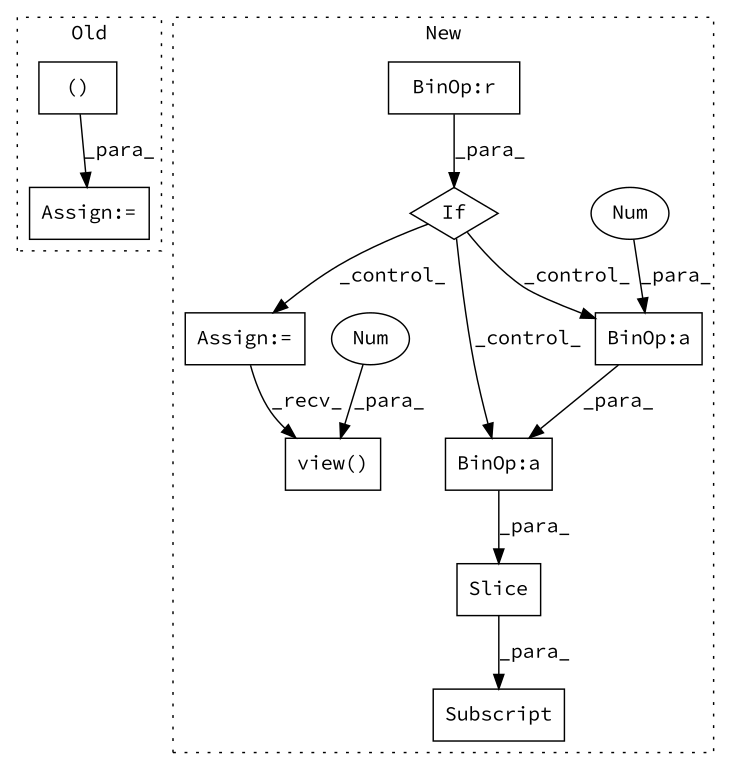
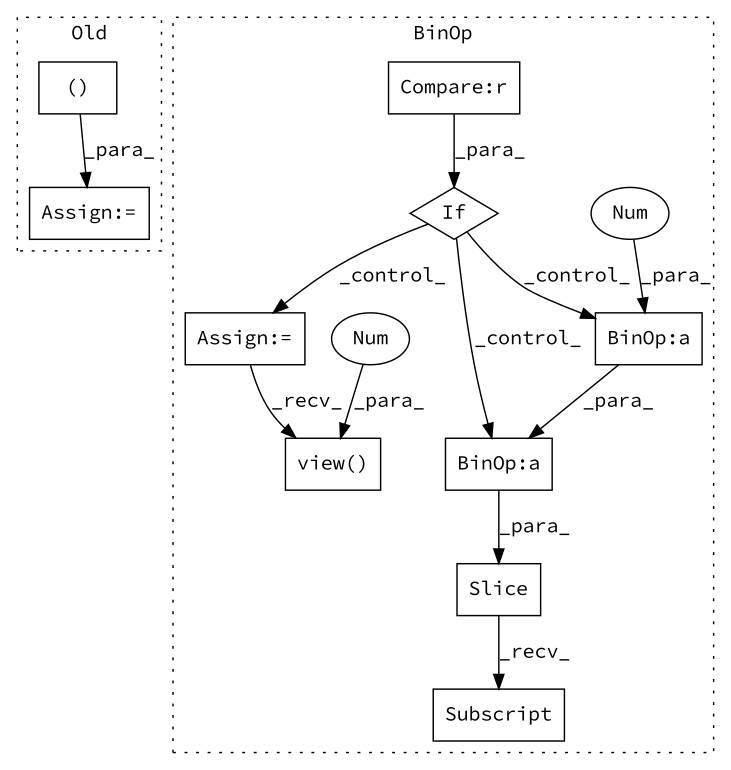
cluster "New": label "New" -> "BinOp"
node "BinOp:r": label "BinOp:r" -> "Compare:r"
edge "Slice" -> "Subscript": label "_para_" -> "_recv_"
